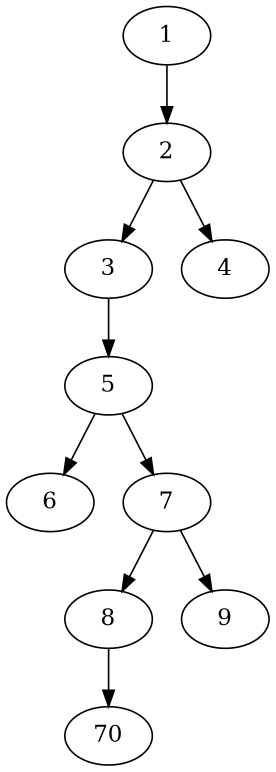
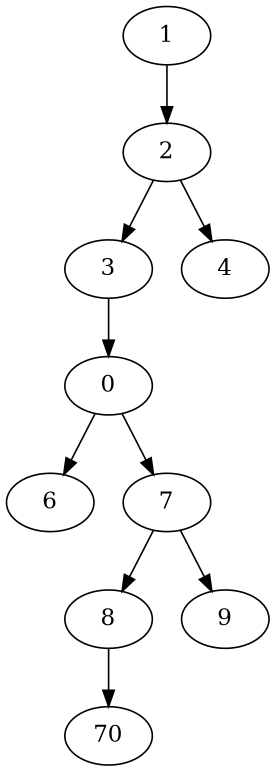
node "5": label "5" -> "0"
